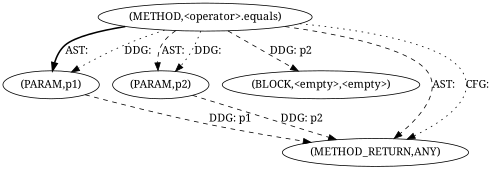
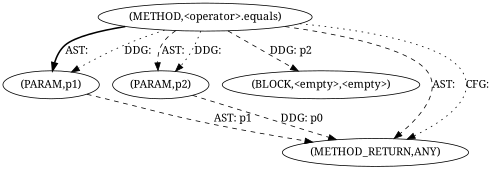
edge "(PARAM,p1)" -> "(METHOD_RETURN,ANY)": label "DDG: p1" -> "AST: p1"
edge "(PARAM,p2)" -> "(METHOD_RETURN,ANY)": label "DDG: p2" -> "DDG: p0"
